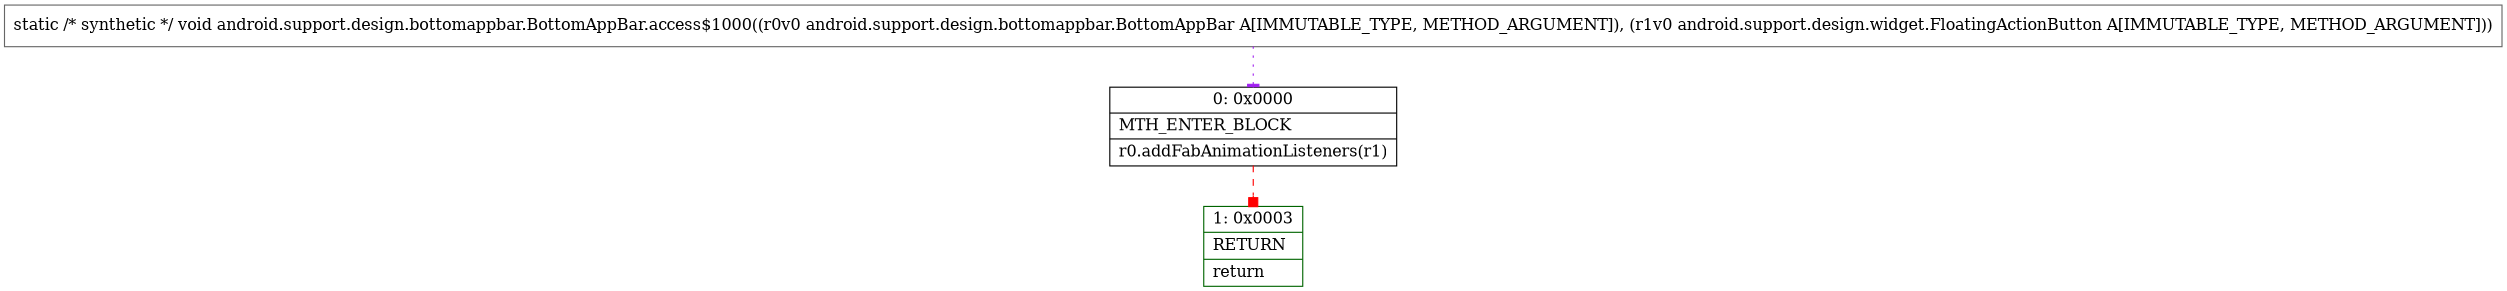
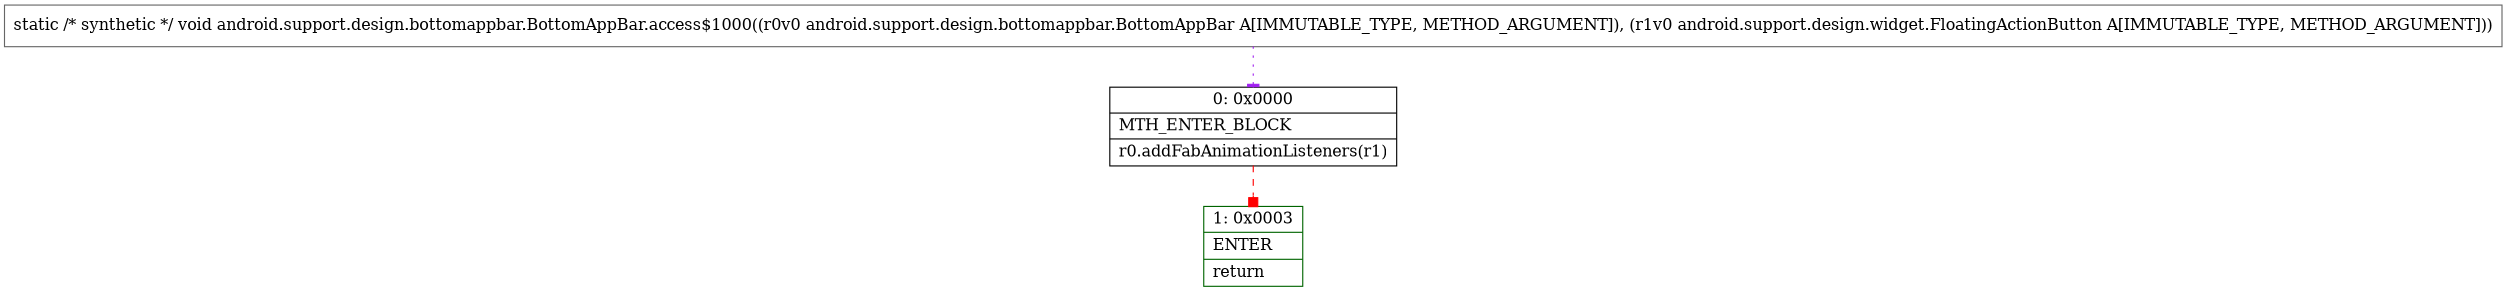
node "1: 0x0003": text "RETURN" -> "ENTER"
